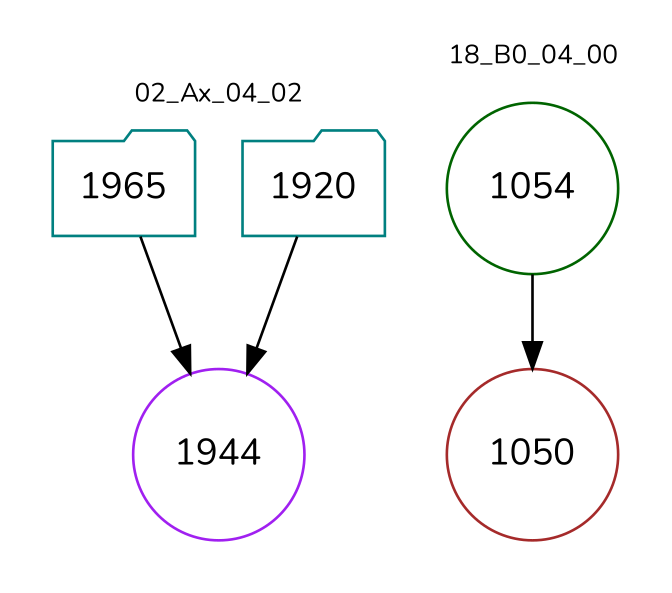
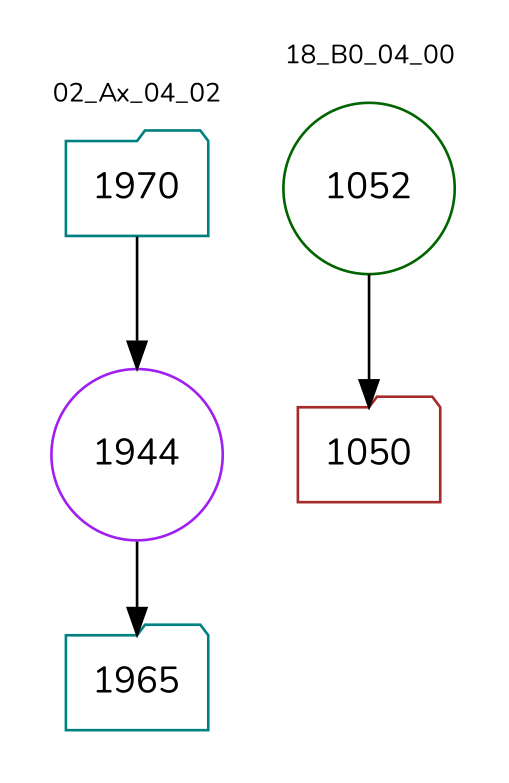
node "1920": label "1920" -> "1970"
node "1054": label "1054" -> "1052"
edge "1965" -> "1944": reversed
node "1050": shape circle -> folder
